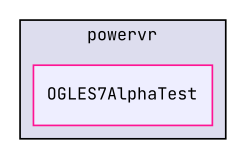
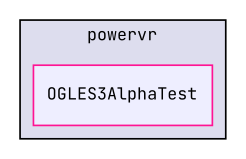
node "OGLES7AlphaTest": label "OGLES7AlphaTest" -> "OGLES3AlphaTest"
